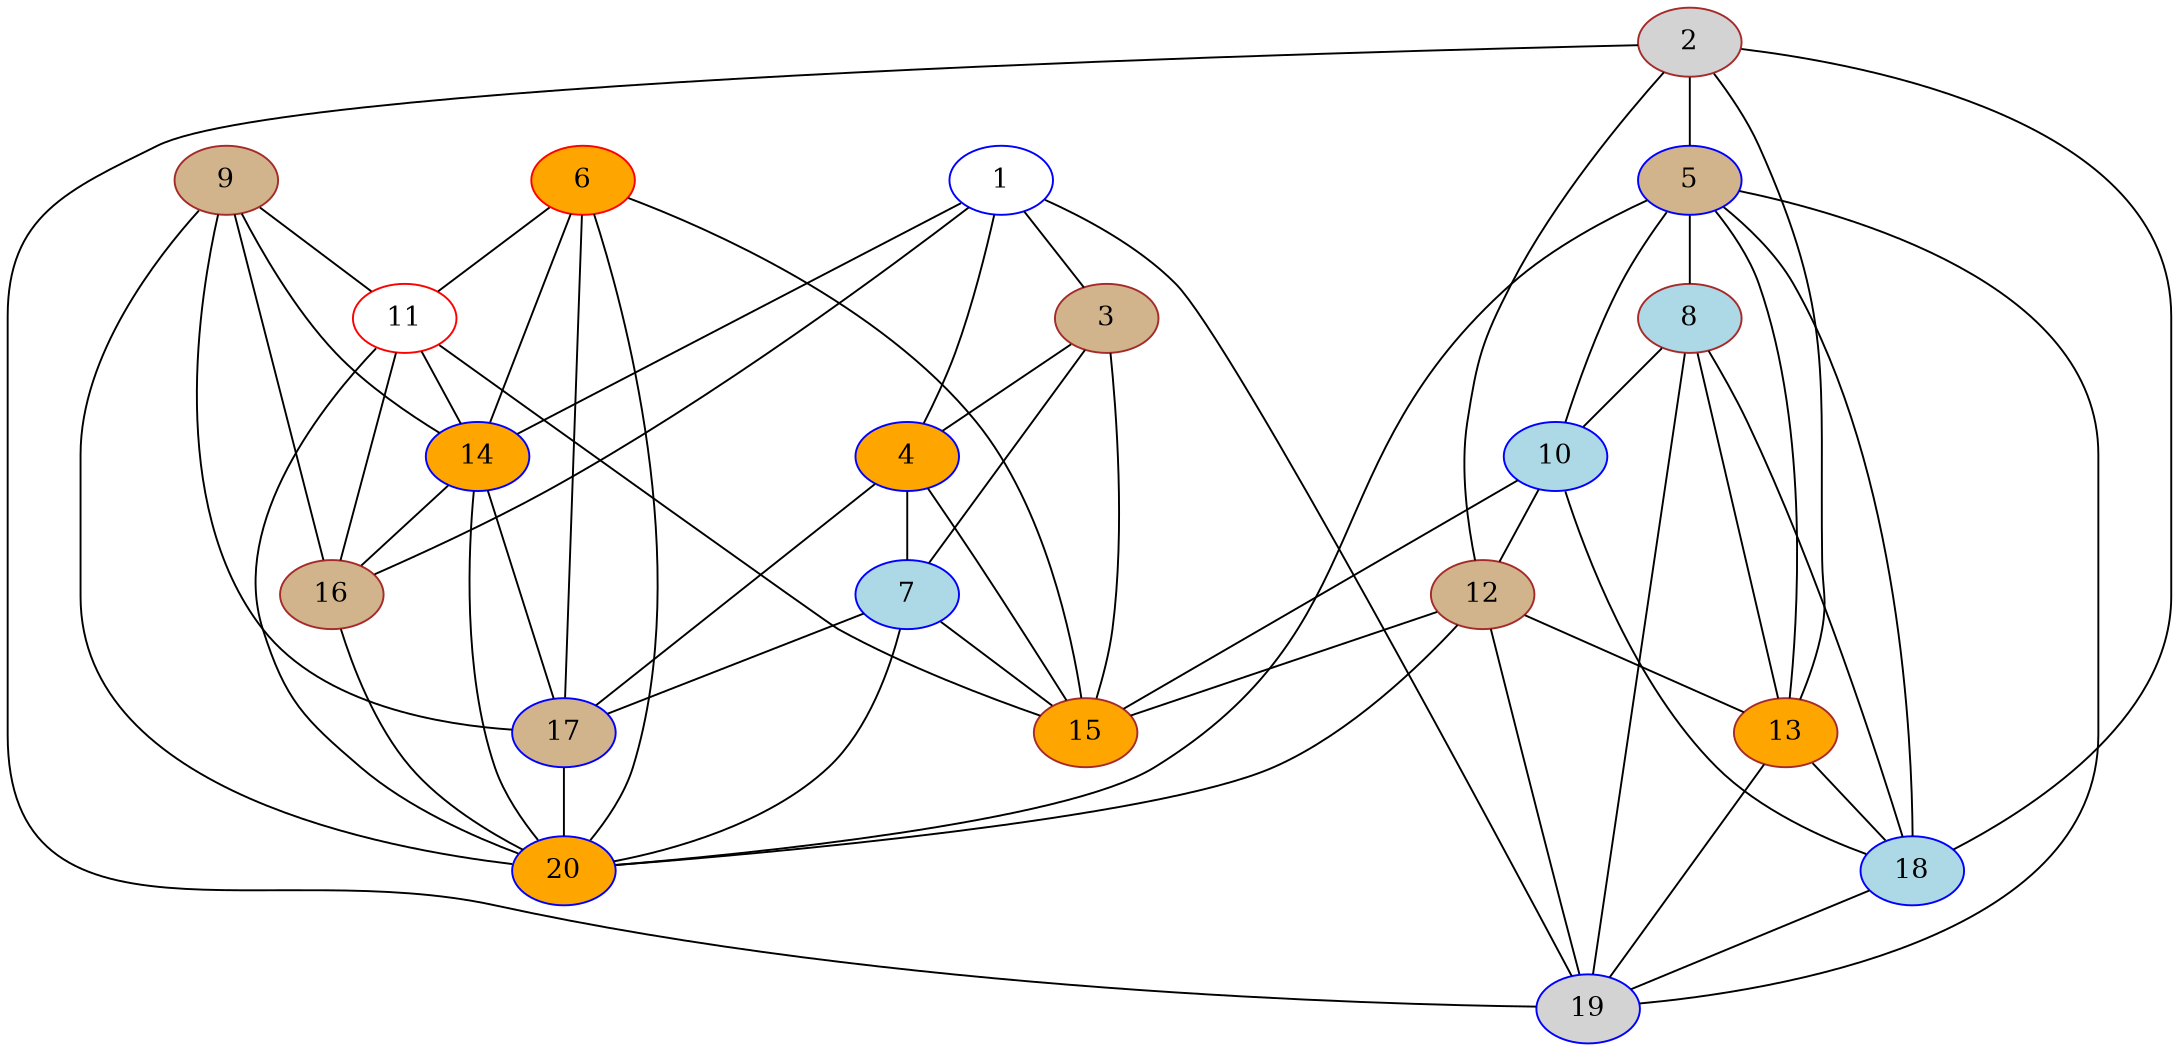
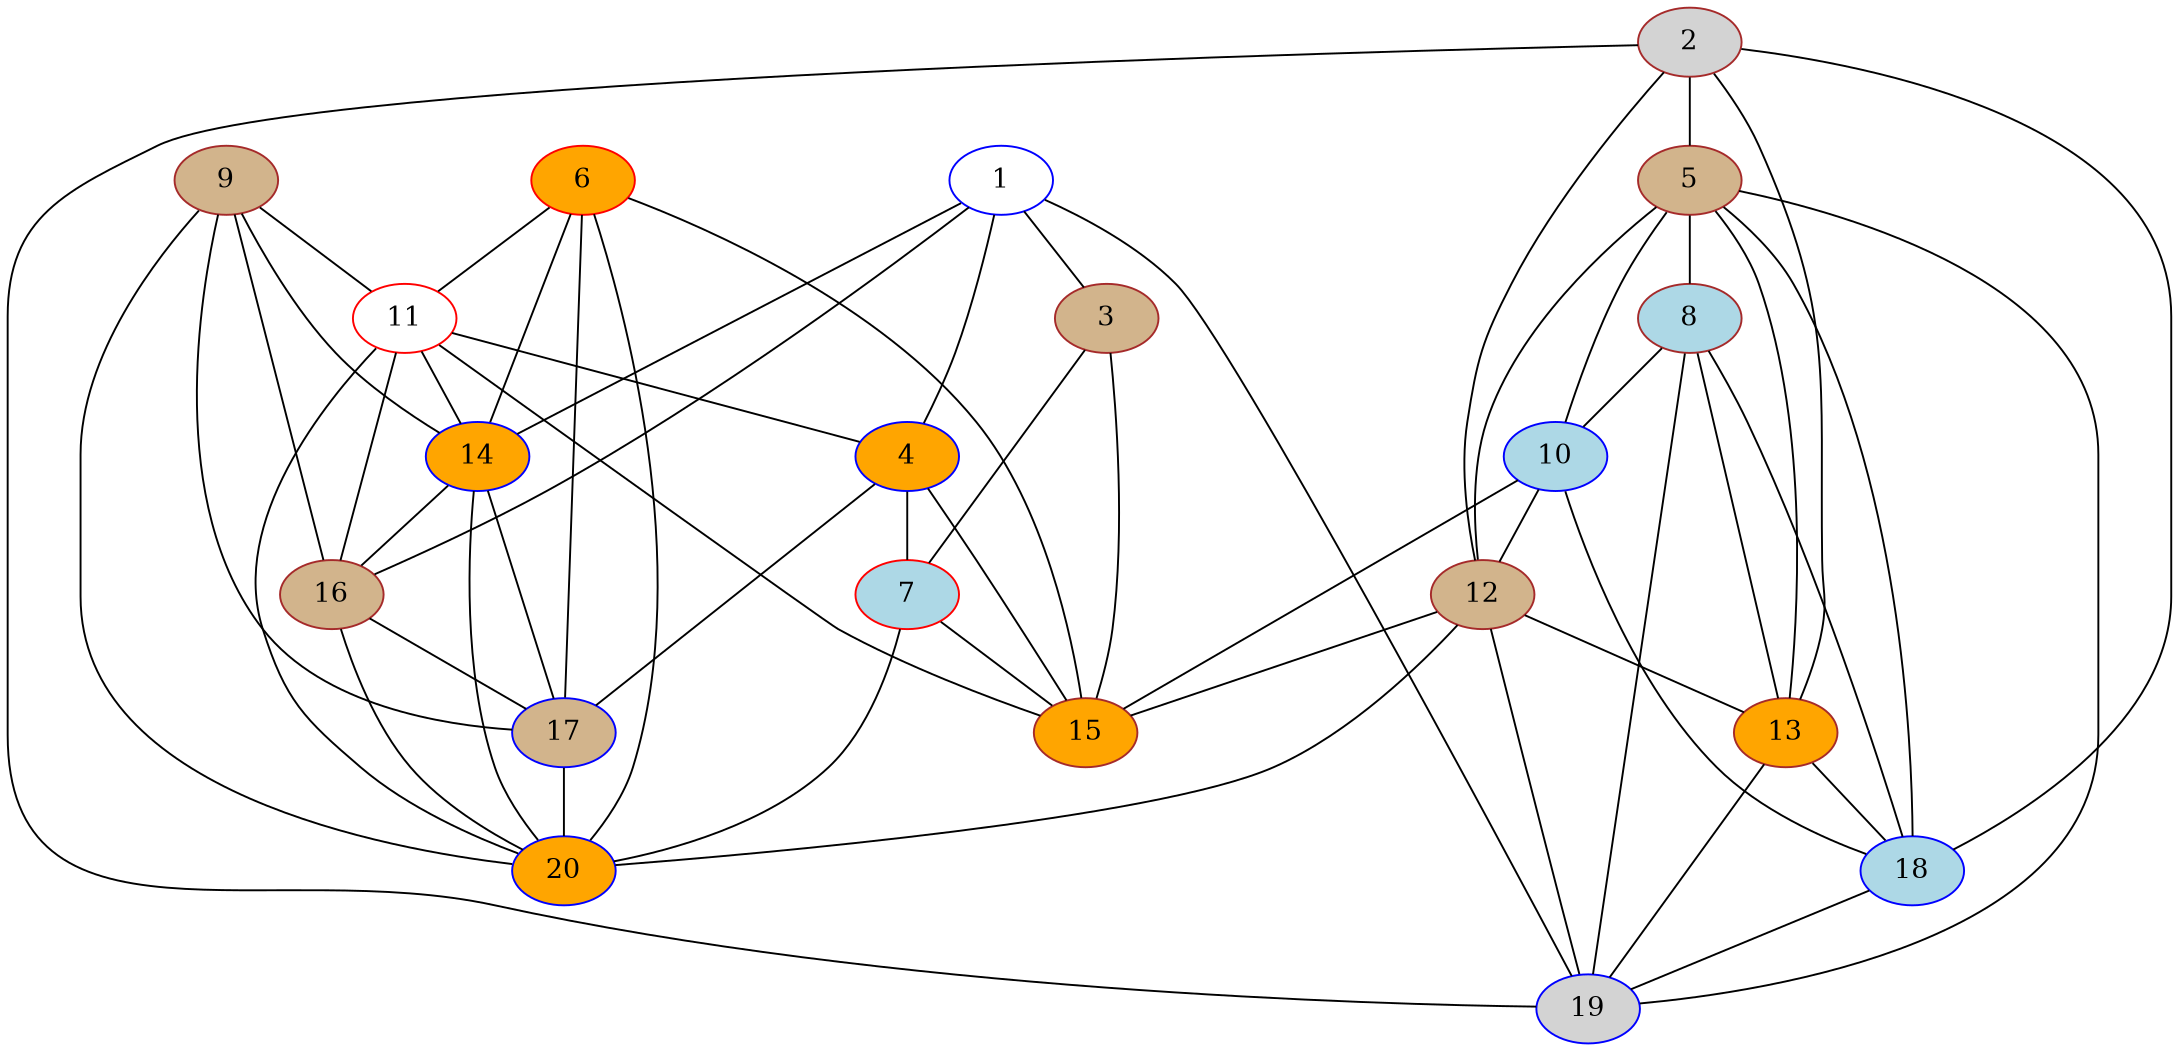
node "5": color blue -> brown
edge "3" -- "4": now "11" -- "4"
node "7": color blue -> red
edge "7" -- "17": now "16" -- "17"
edge "5" -- "20": now "5" -- "12"
